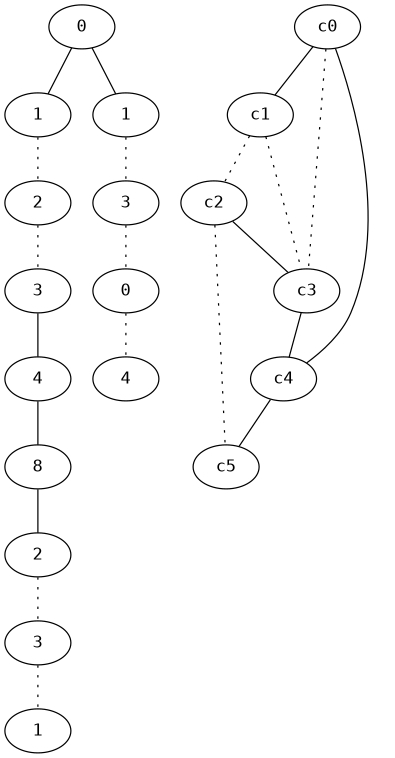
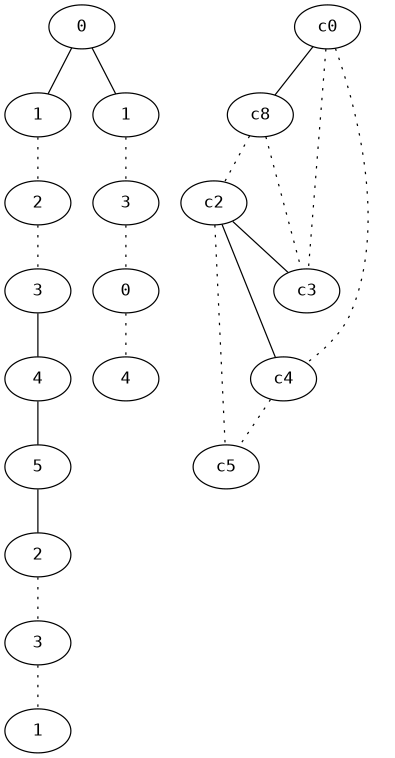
node "c1": label "c1" -> "c8"
edge "c0" -- "c4": style solid -> dotted
edge "c3" -- "c4": now "c2" -- "c4"
edge "c4" -- "c5": style solid -> dotted
node "8": label "8" -> "5"
